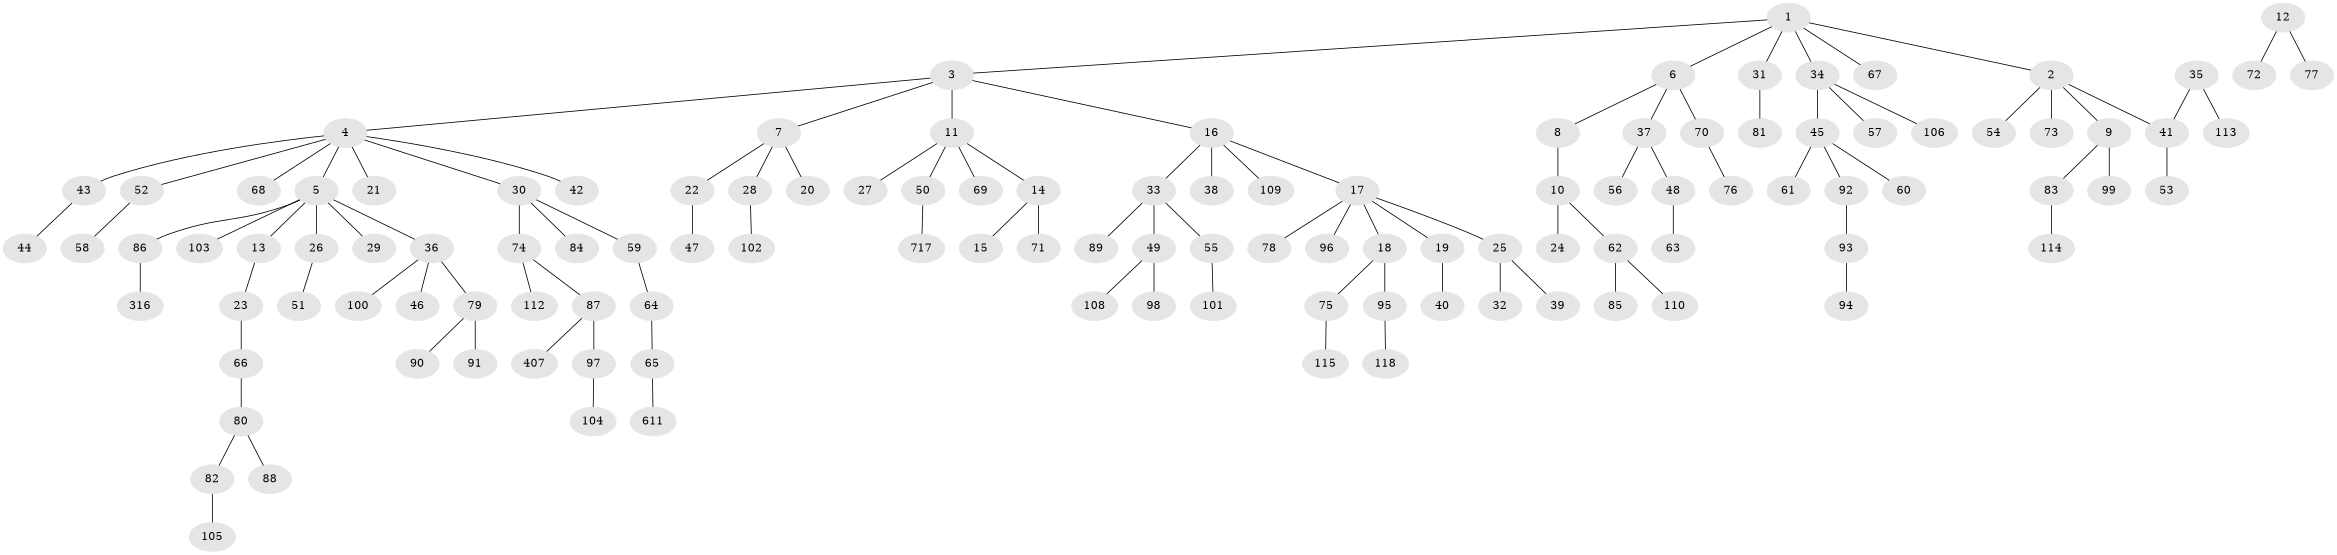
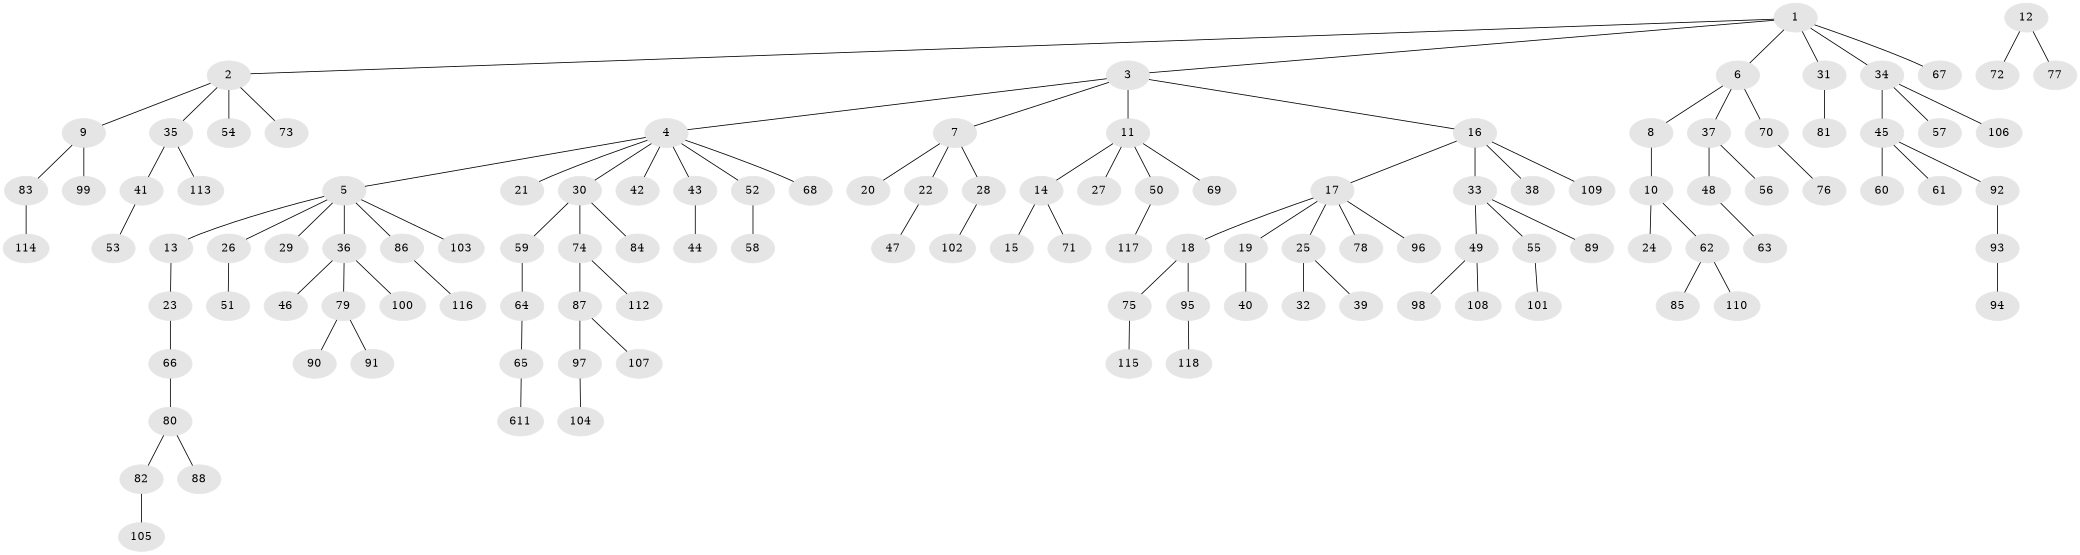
edge "2" -- "41": now "2" -- "35"
node "717": label "717" -> "117"
node "316": label "316" -> "116"
node "407": label "407" -> "107"
